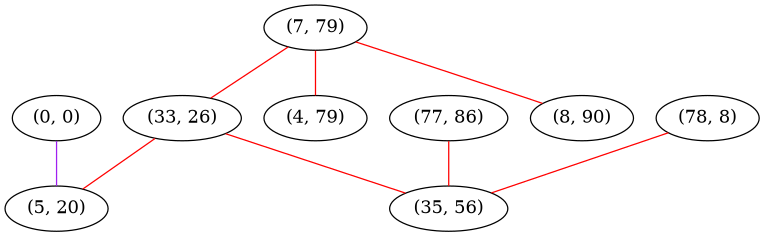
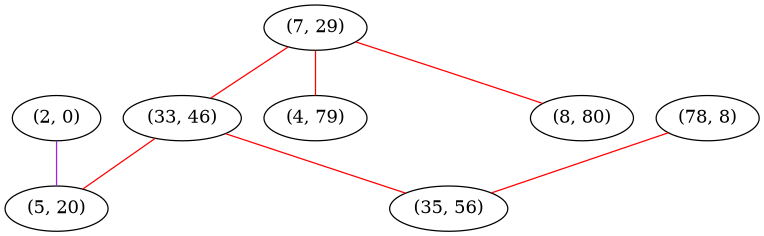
node "(7, 79)": label "(7, 79)" -> "(7, 29)"
node "(0, 0)": label "(0, 0)" -> "(2, 0)"
node "(33, 26)": label "(33, 26)" -> "(33, 46)"
node "(77, 86)": removed
node "(8, 90)": label "(8, 90)" -> "(8, 80)"
